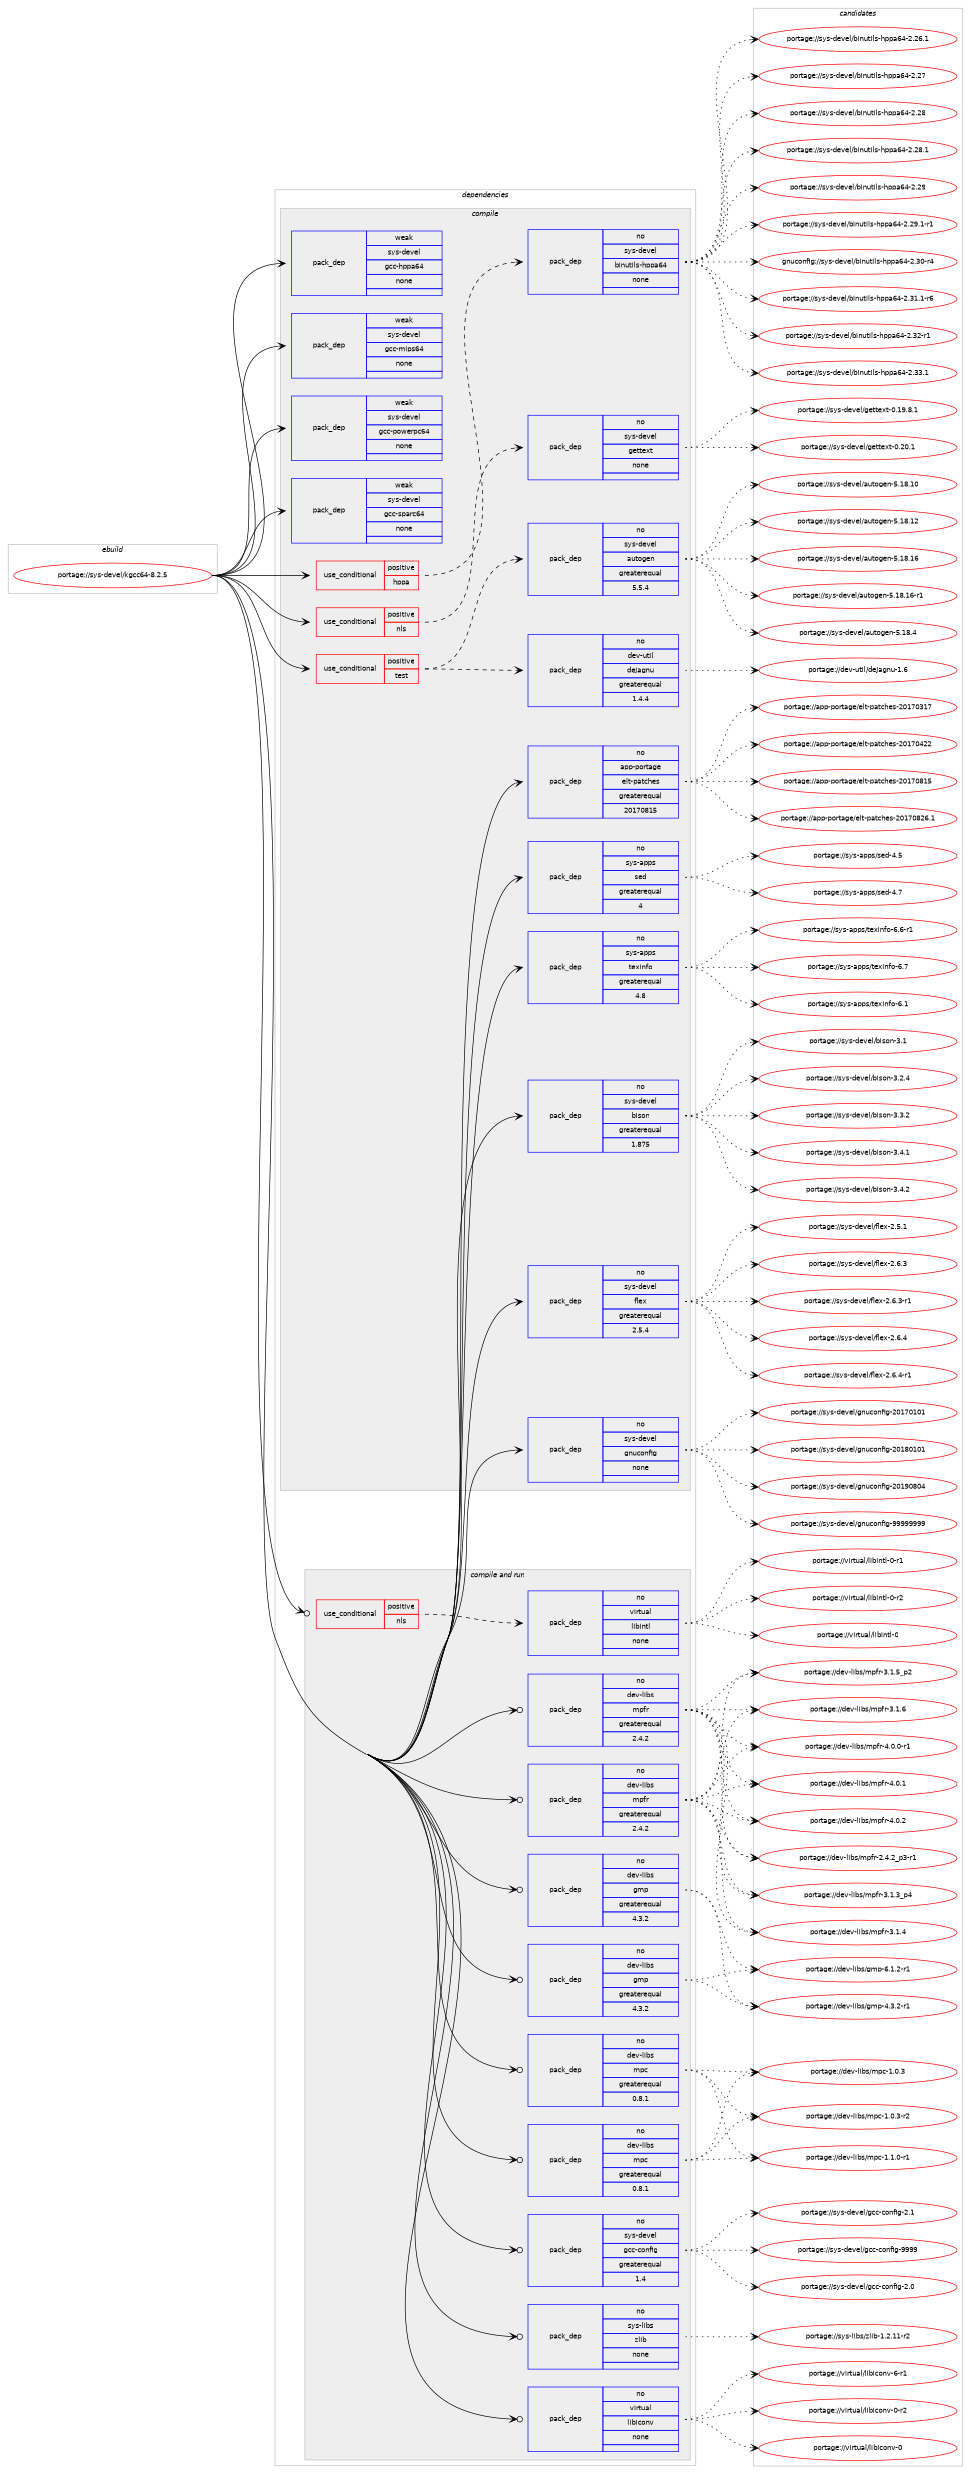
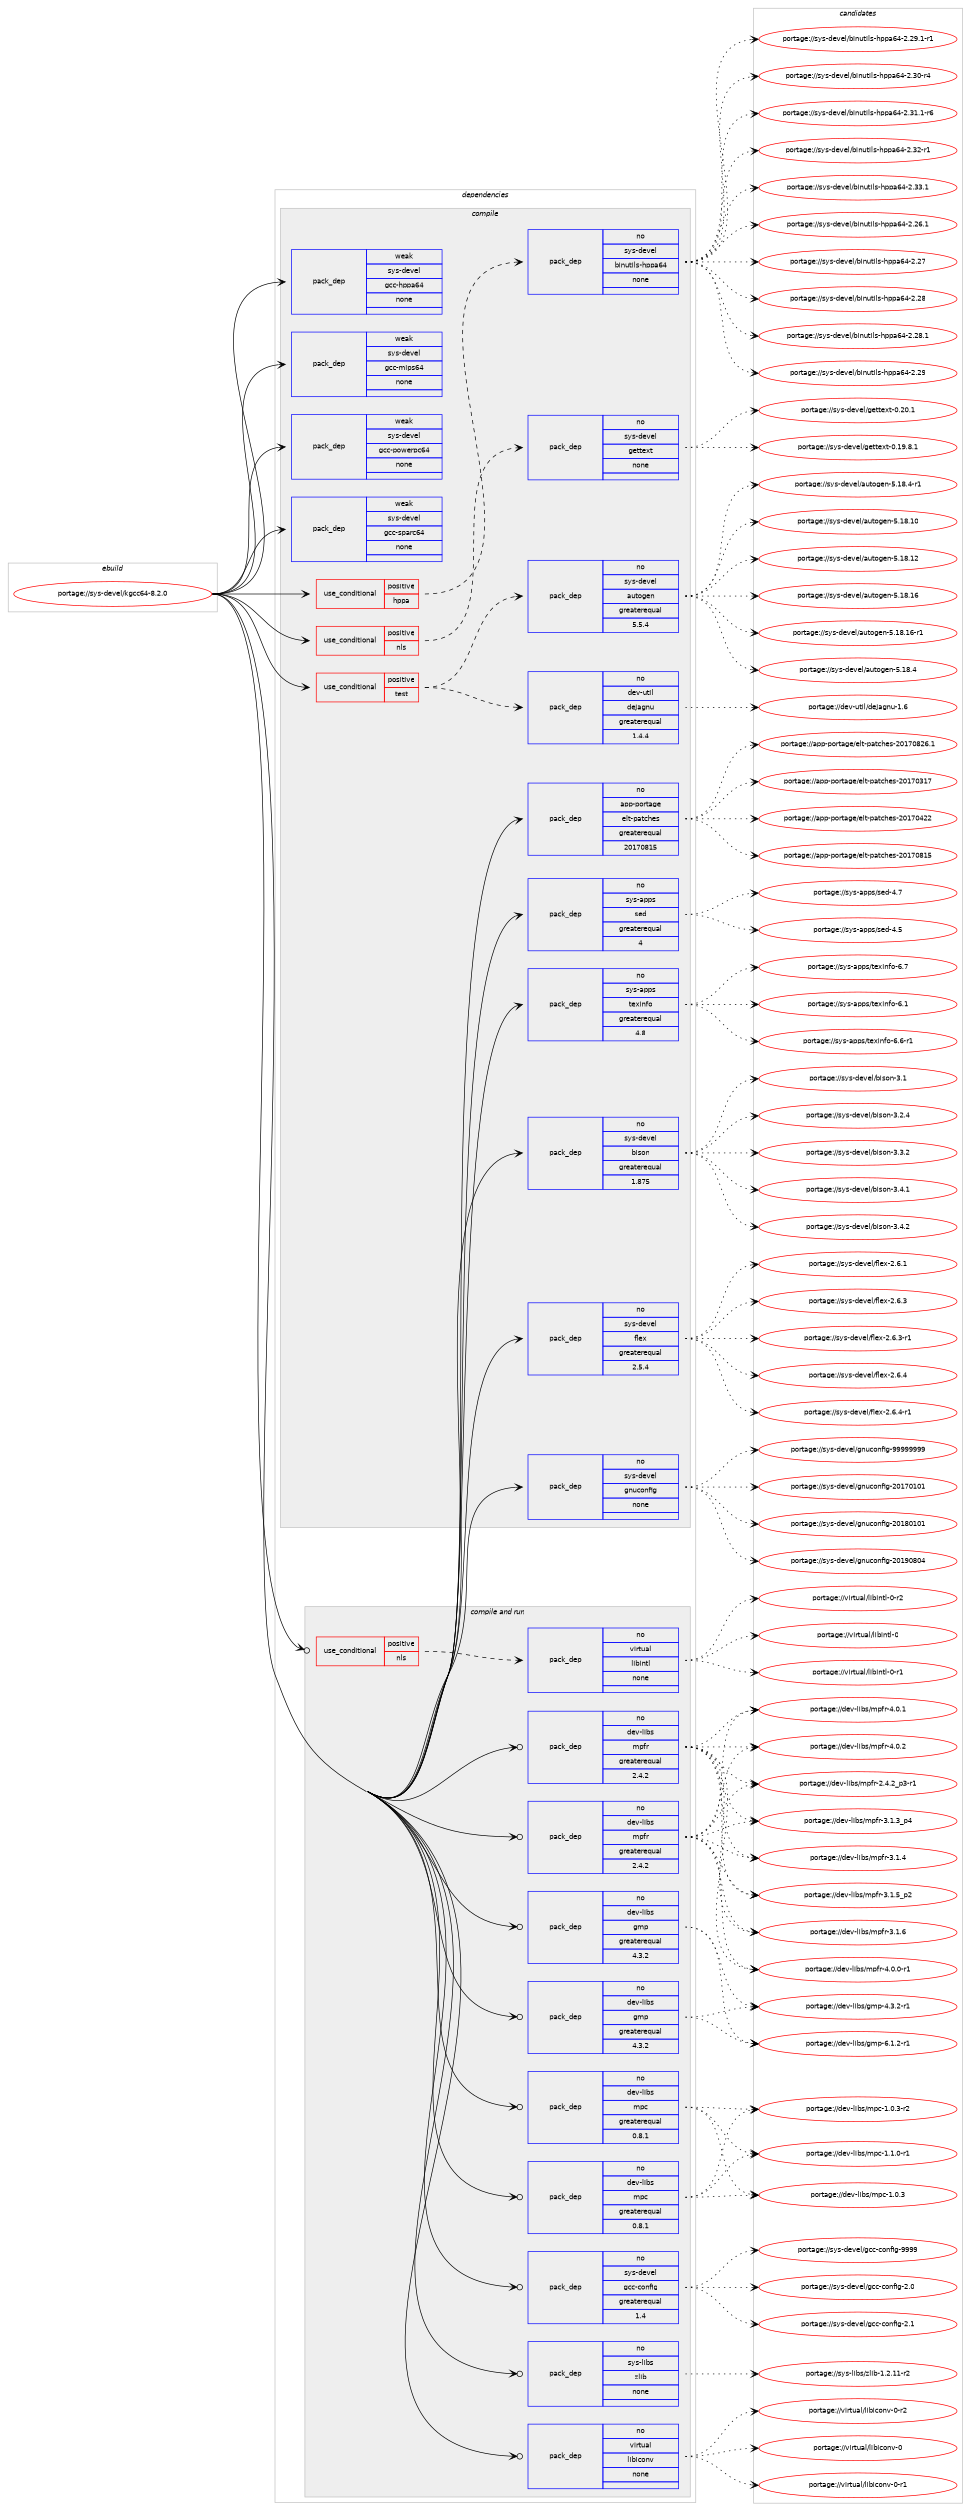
node "gnuconfig://sys-devel/binutils-hppa64-2.30-r4": label "gnuconfig://sys-devel/binutils-hppa64-2.30-r4" -> "portage://sys-devel/binutils-hppa64-2.30-r4"
node "portage://sys-devel/autogen-5.18.4-r1": added
node "portage://sys-devel/kgcc64-8.2.5": label "portage://sys-devel/kgcc64-8.2.5" -> "portage://sys-devel/kgcc64-8.2.0"
node "portage://sys-devel/flex-2.5.1": label "portage://sys-devel/flex-2.5.1" -> "portage://sys-devel/flex-2.6.1"
node "portage://virtual/libiconv-6-r1": label "portage://virtual/libiconv-6-r1" -> "portage://virtual/libiconv-0-r1"
